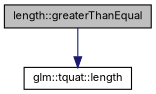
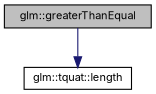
node "length::greaterThanEqual": label "length::greaterThanEqual" -> "glm::greaterThanEqual"
